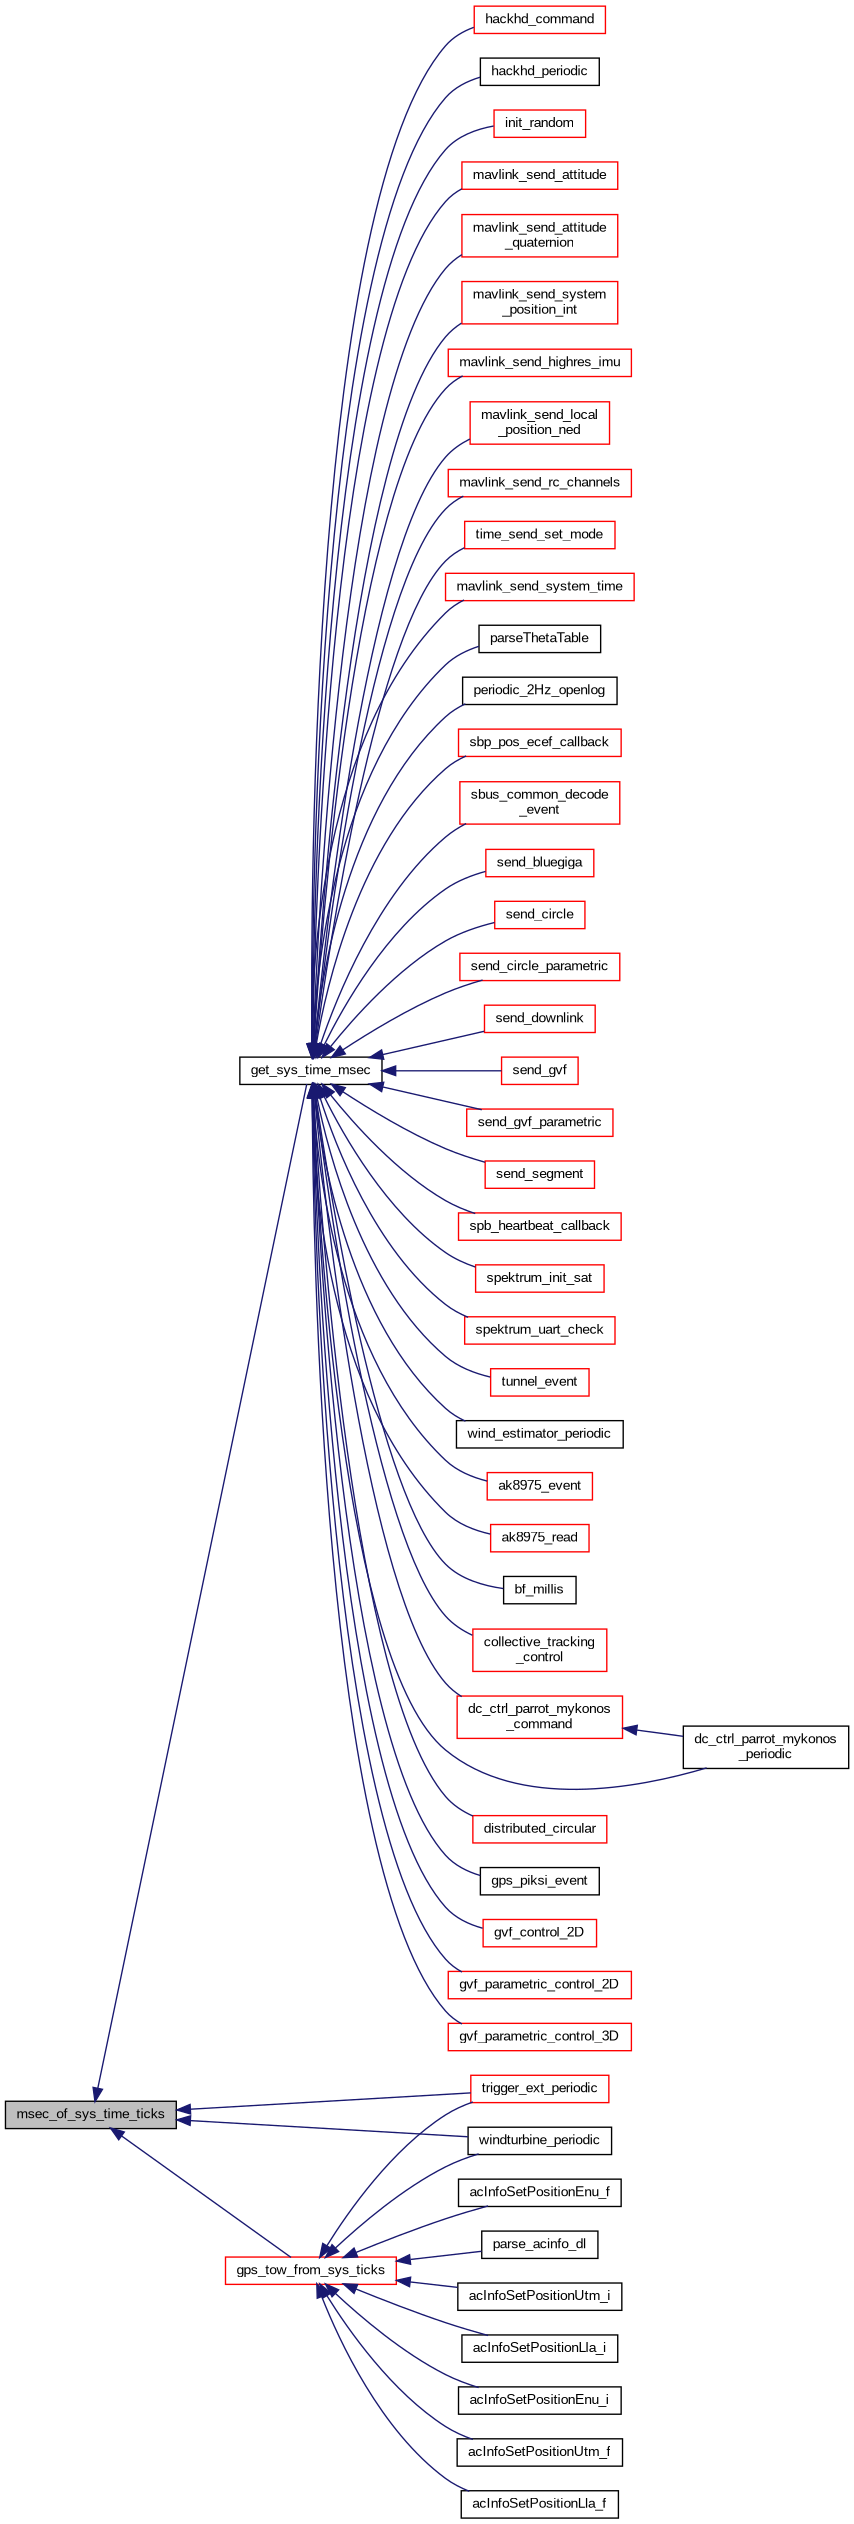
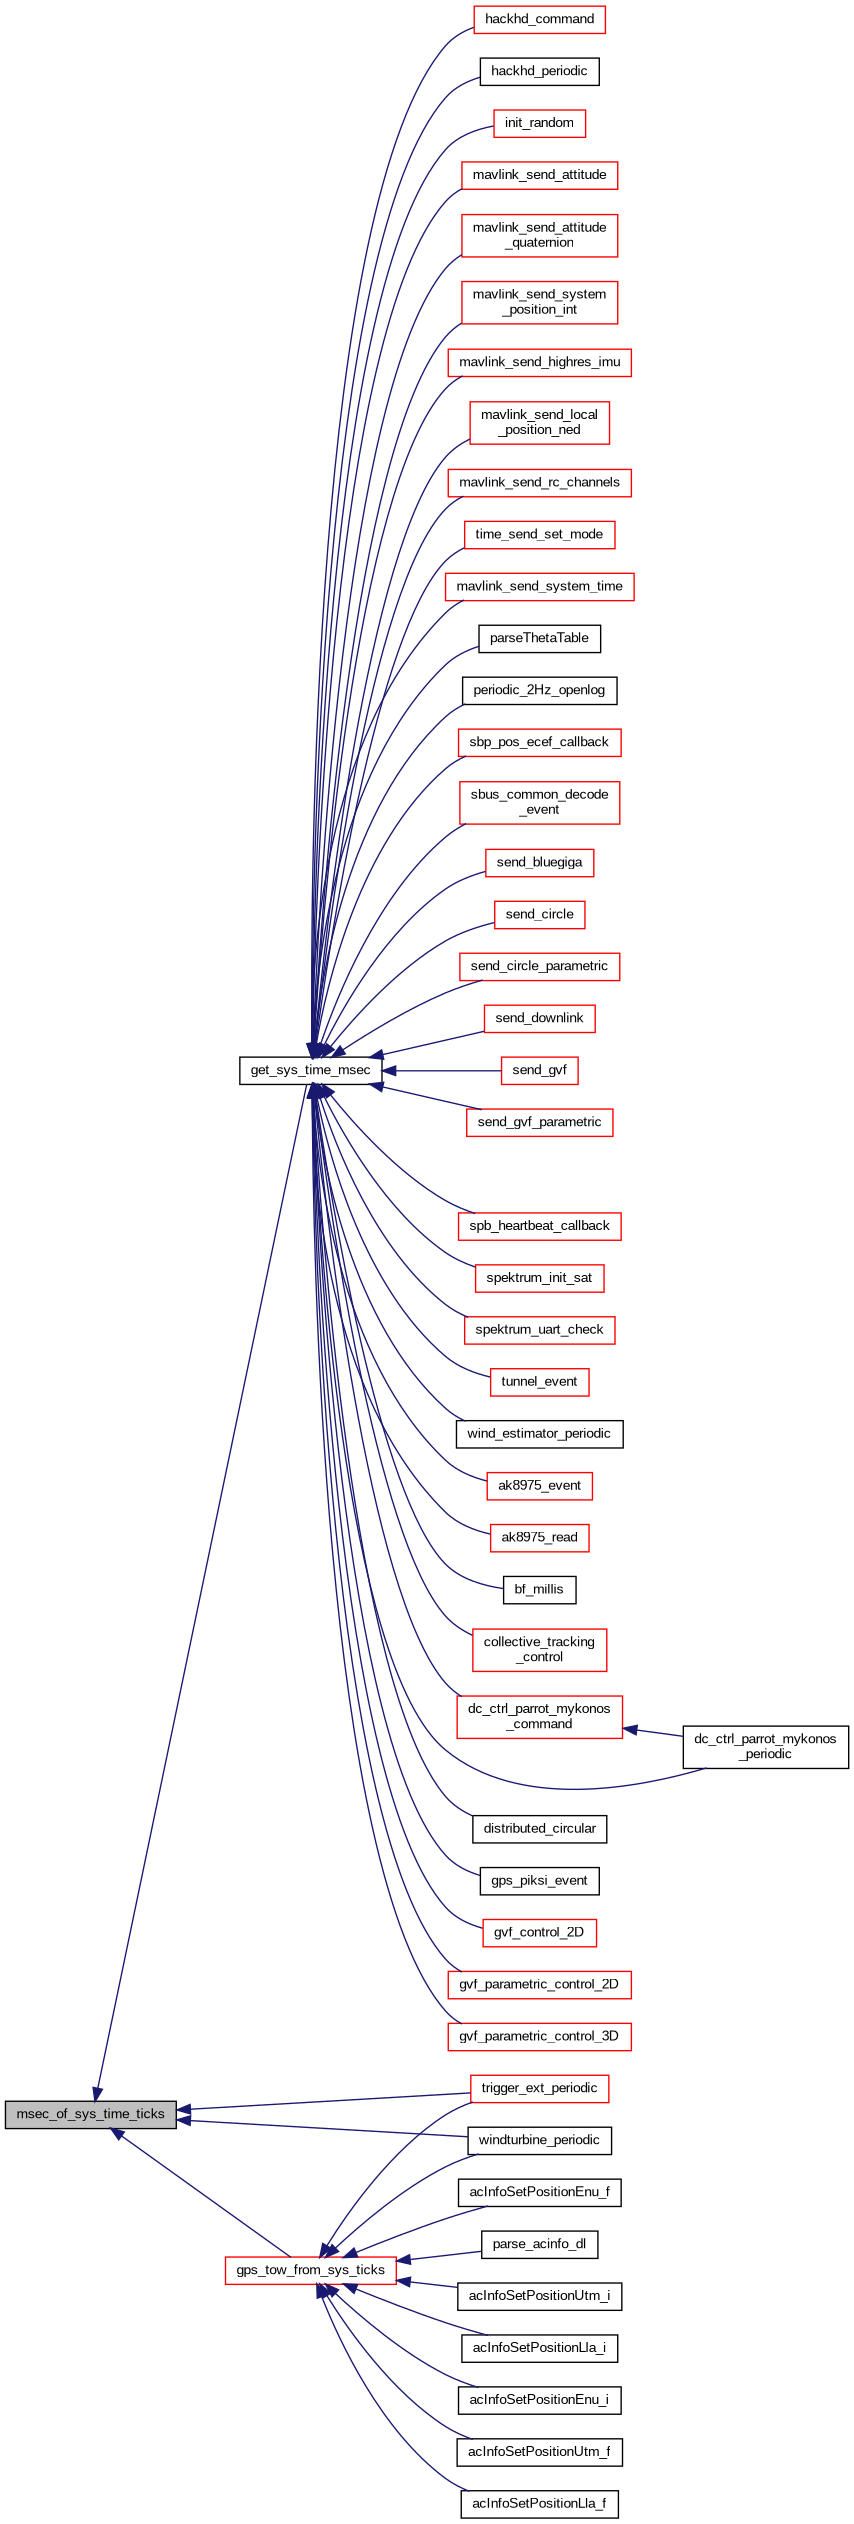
node "send_segment": removed
node "distributed_circular": color red -> black
